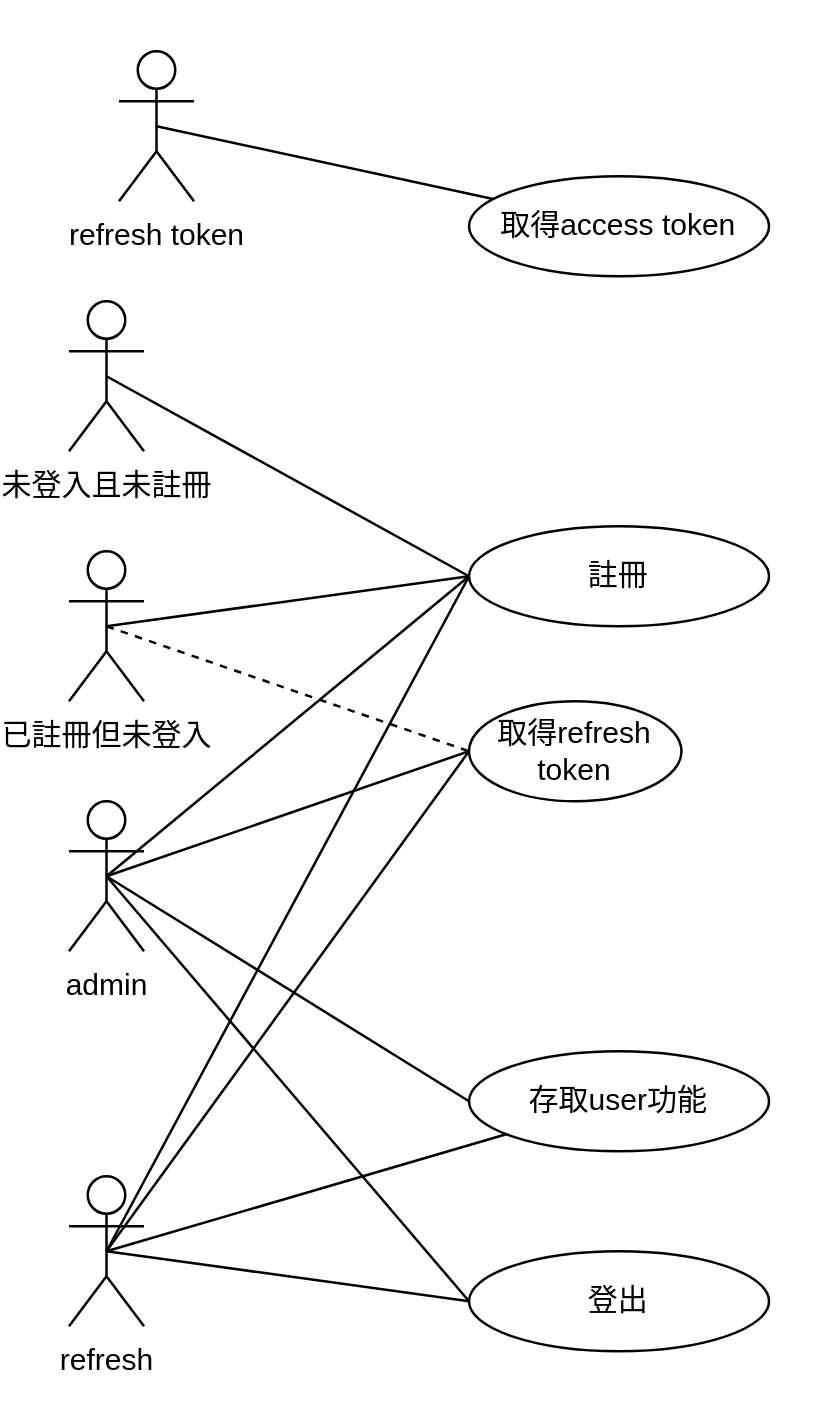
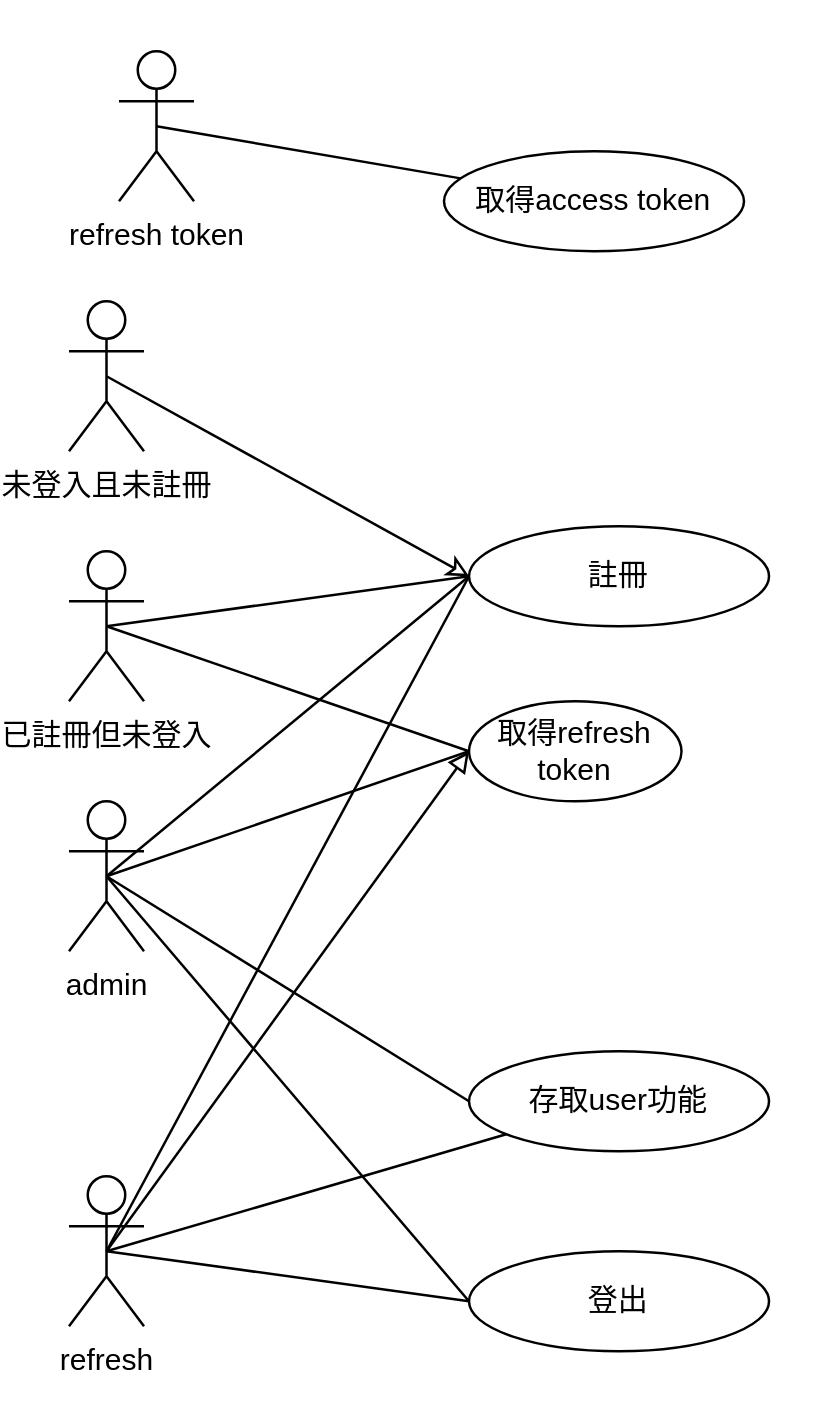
node "取得access token": moved (619, 226) -> (594, 201)
edge "未登入且未註冊" -- "註冊": arrowhead none -> classic
edge "已註冊但未登入" -- "取得refresh token": style dashed -> solid
edge "取得refresh token" -- "refresh": arrowhead none -> block
